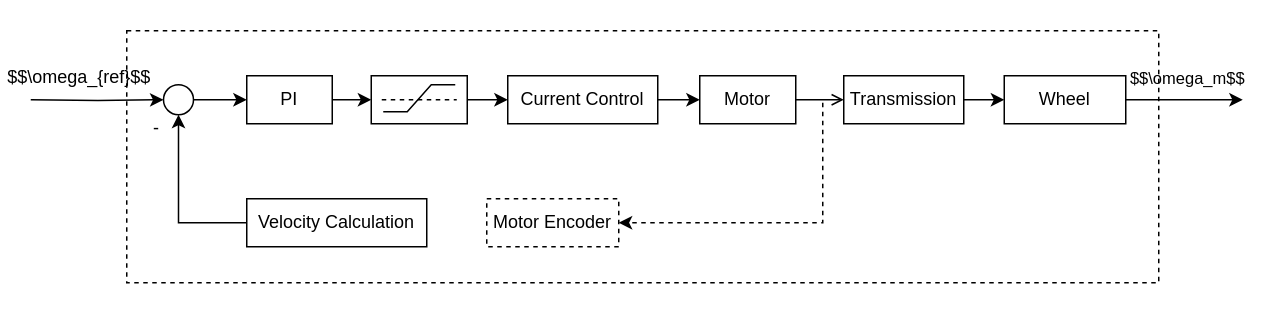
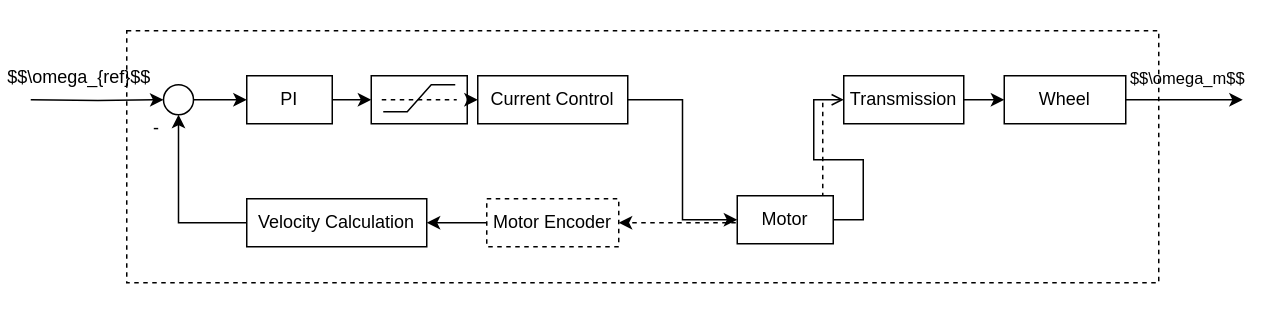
node "Current Control": moved (583, 100) -> (553, 100)
node "Motor": moved (748, 100) -> (785, 220)
edge "Motor Encoder" -> "Velocity Calculation": added
